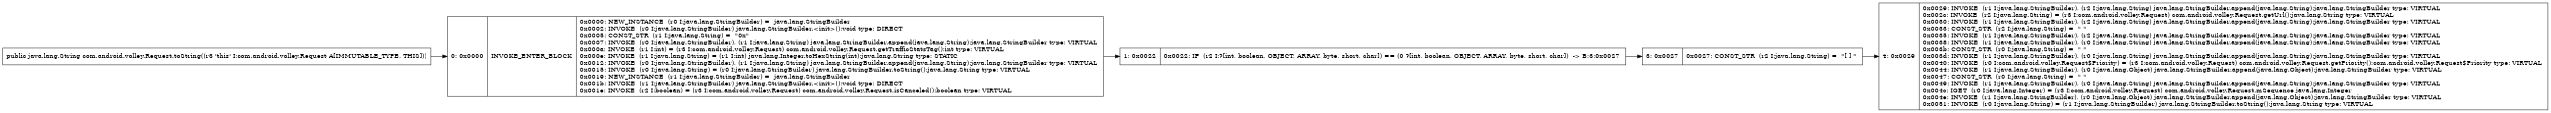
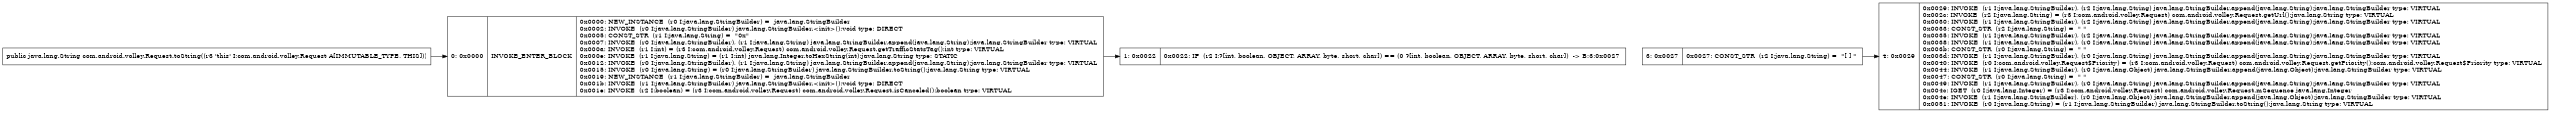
edge "1: 0x0022" -> "3: 0x0027": removed
